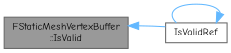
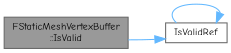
edge "IsValidRef" -> "FStaticMeshVertexBuffer ::IsValid": reversed
